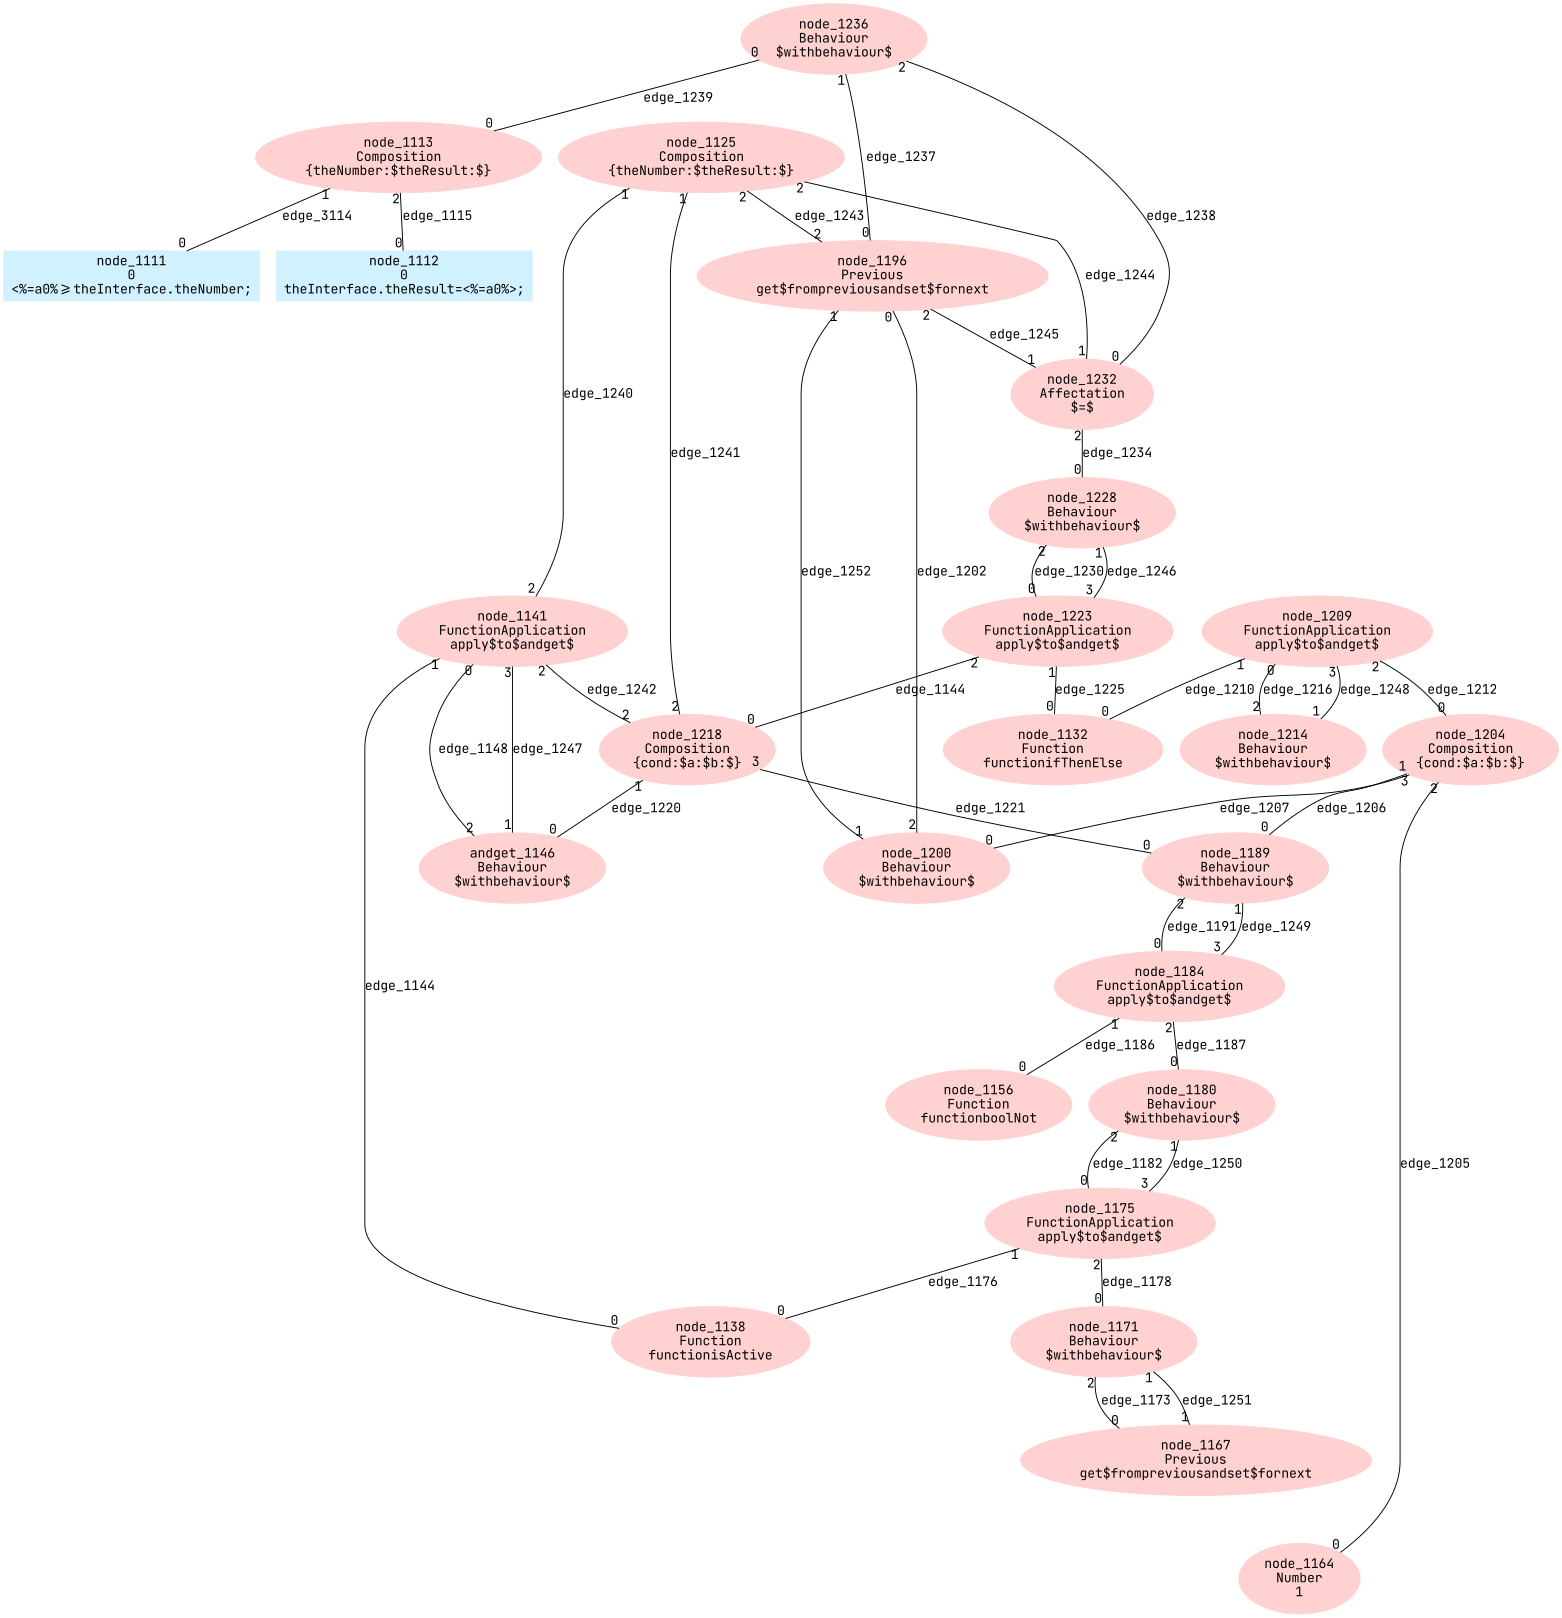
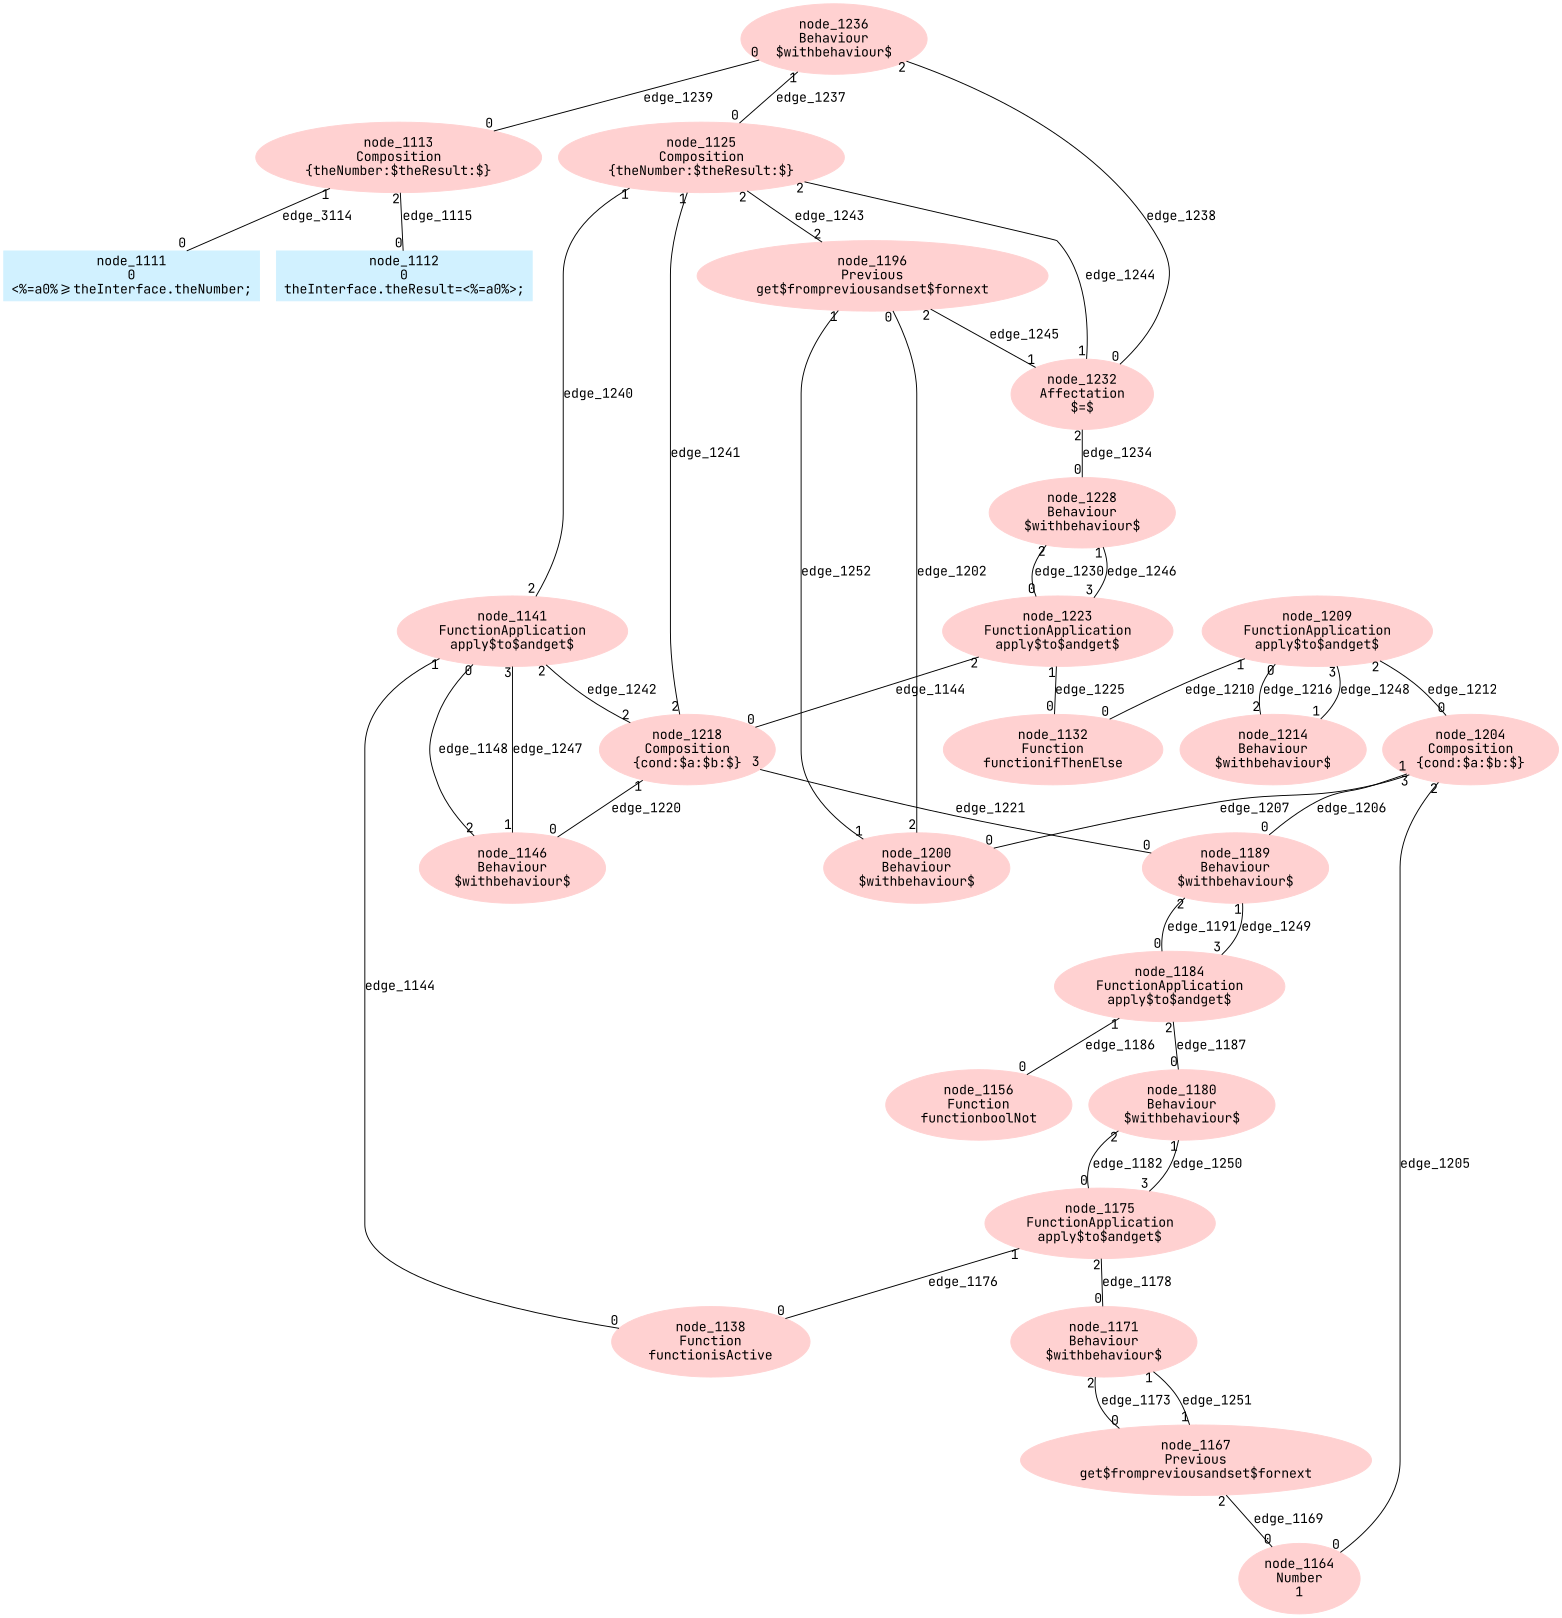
edge "node_1236 Behaviour $withbehaviour$" -- "node_1196 Previous get$frompreviousandset$fornext": now "node_1236 Behaviour $withbehaviour$" -- "node_1125 Composition {theNumber:$theResult:$}"
node "andget_1146 Behaviour $withbehaviour$": label "andget_1146 Behaviour $withbehaviour$" -> "node_1146 Behaviour $withbehaviour$"
edge "node_1167 Previous get$frompreviousandset$fornext" -- "node_1164 Number 1": added, label "edge_1169"
